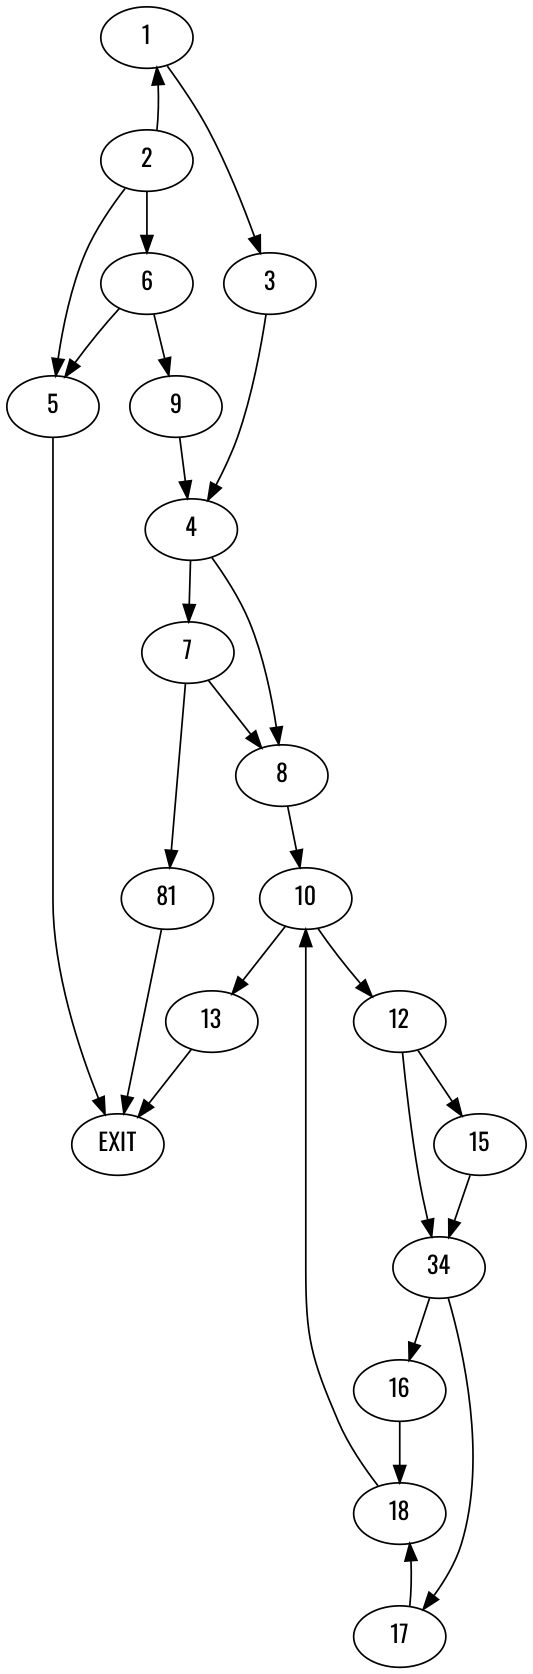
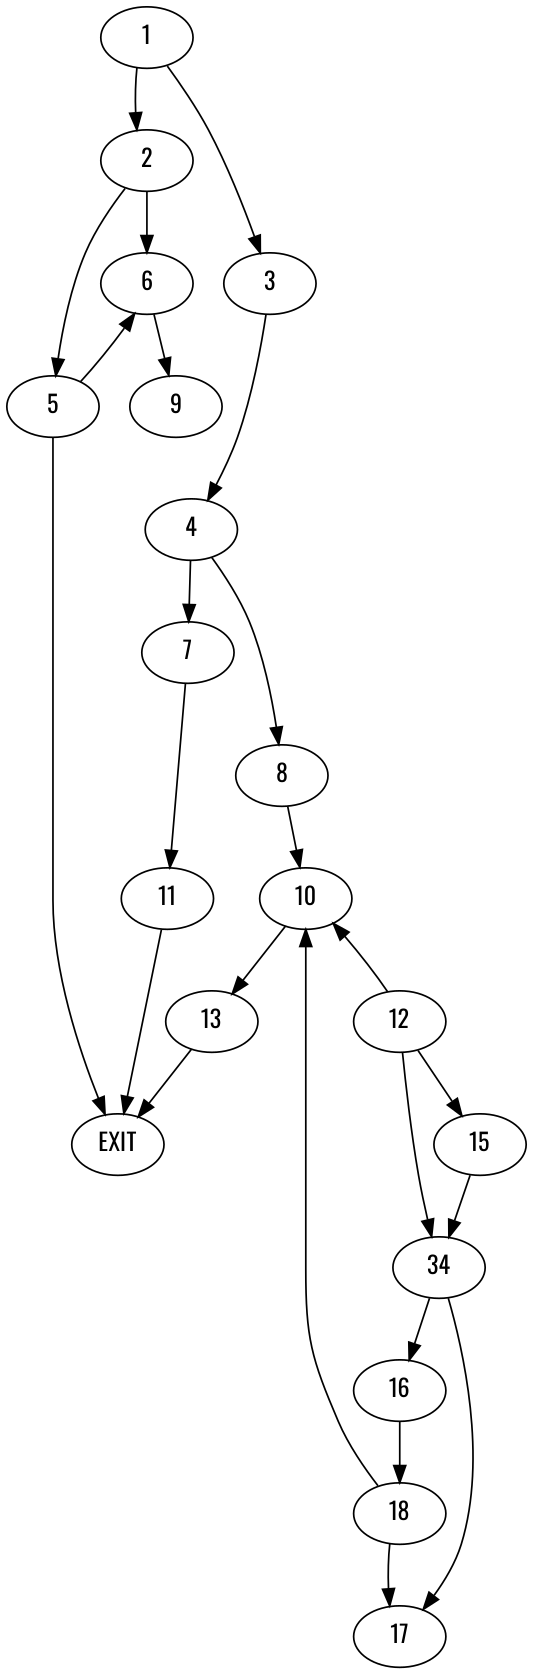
edge "2" -> "1": reversed
edge "6" -> "5": reversed
edge "9" -> "4": removed
edge "7" -> "8": removed
node "81": label "81" -> "11"
edge "10" -> "12": reversed
edge "17" -> "18": reversed
